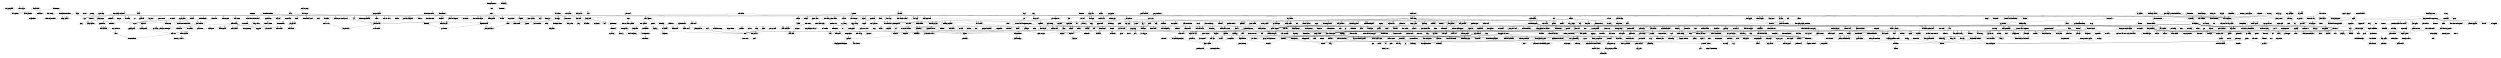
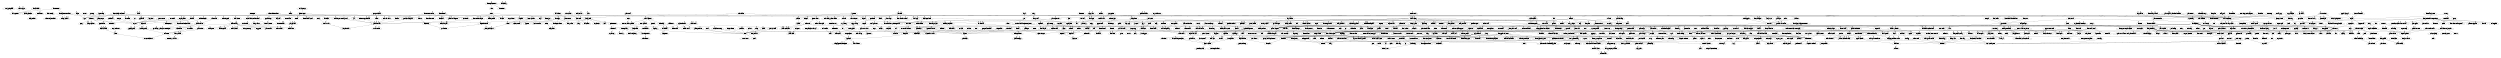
node "Timbaland": label "Timbaland" -> "Vanilla"
node "Fall Out Boy": label "Fall Out Boy" -> "Fall Out Jean"
